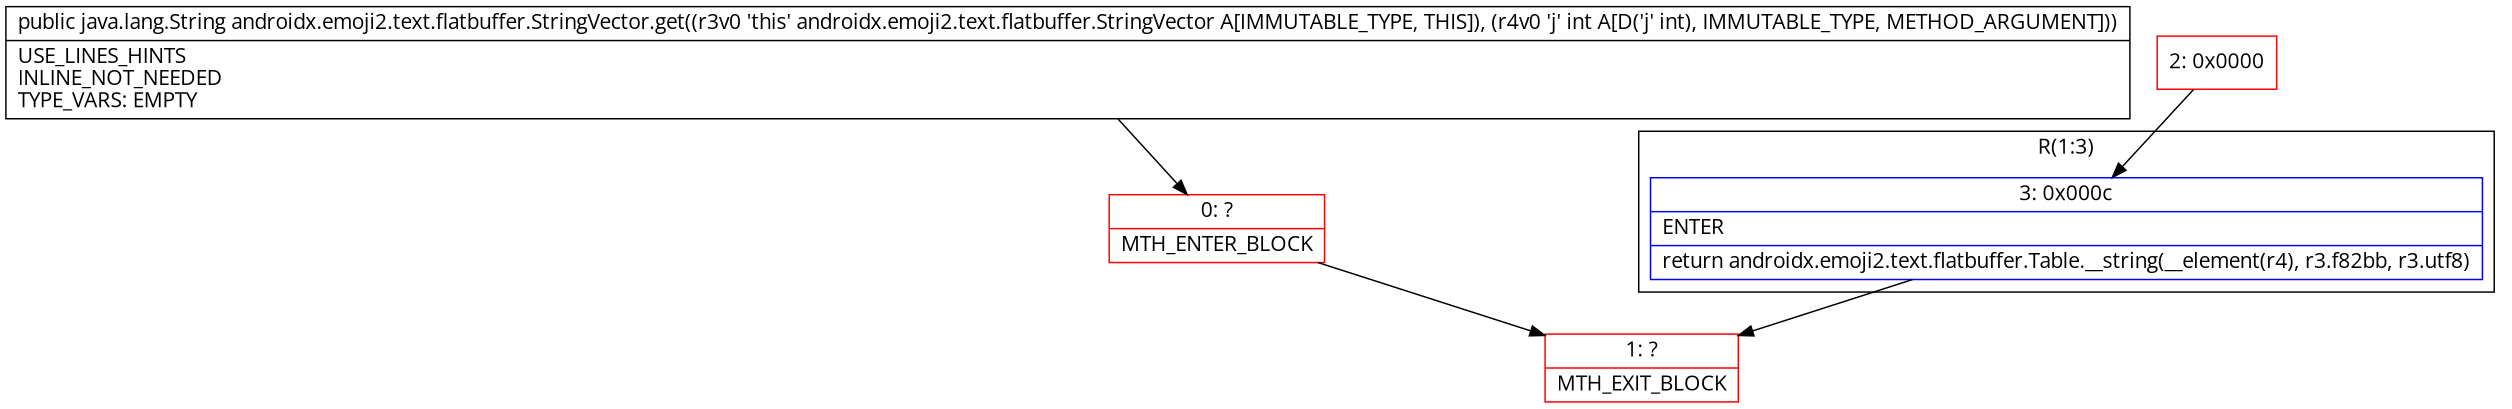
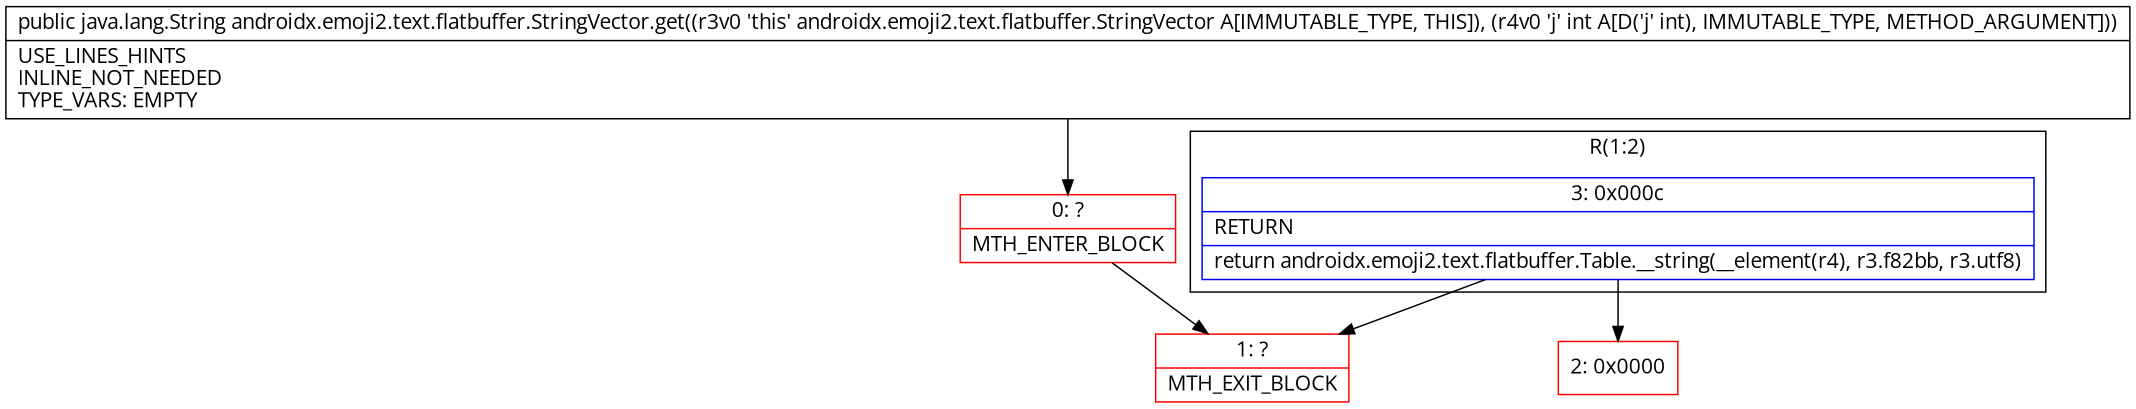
edge "2: 0x0000" -> "3: 0x000c": reversed
cluster "R(1:3)": label "R(1:3)" -> "R(1:2)"
node "3: 0x000c": text "ENTER" -> "RETURN"
